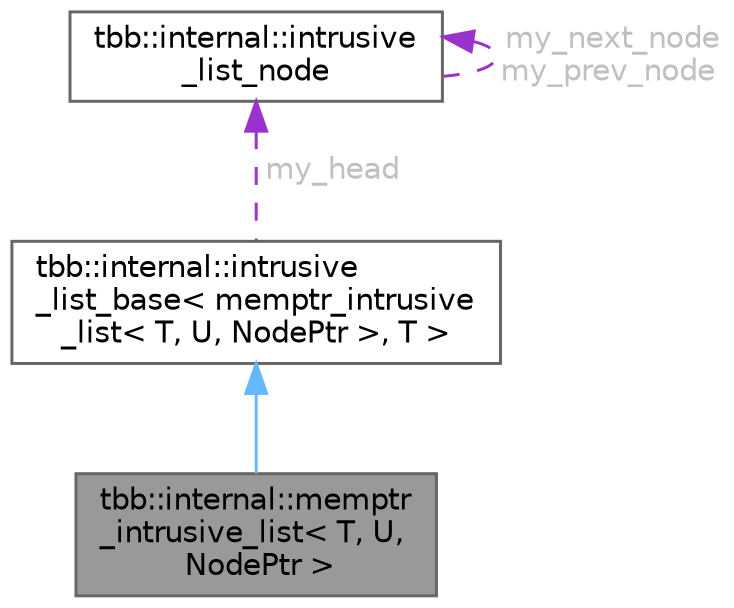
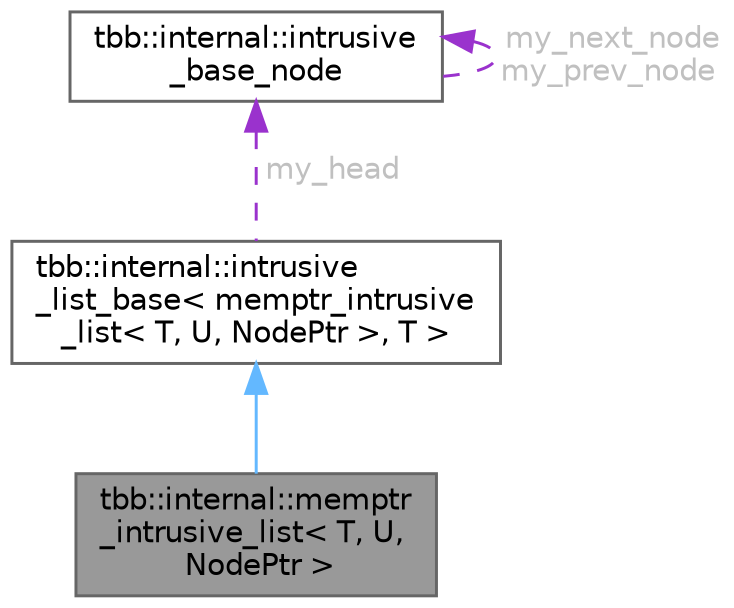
node "tbb::internal::intrusive _list_node": label "tbb::internal::intrusive _list_node" -> "tbb::internal::intrusive _base_node"
